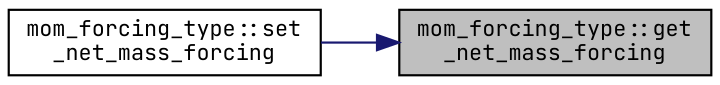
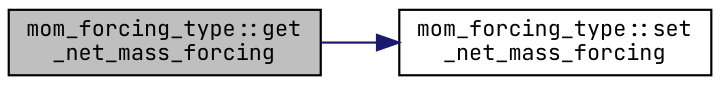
edge "mom_forcing_type::set _net_mass_forcing" -> "mom_forcing_type::get _net_mass_forcing": reversed
